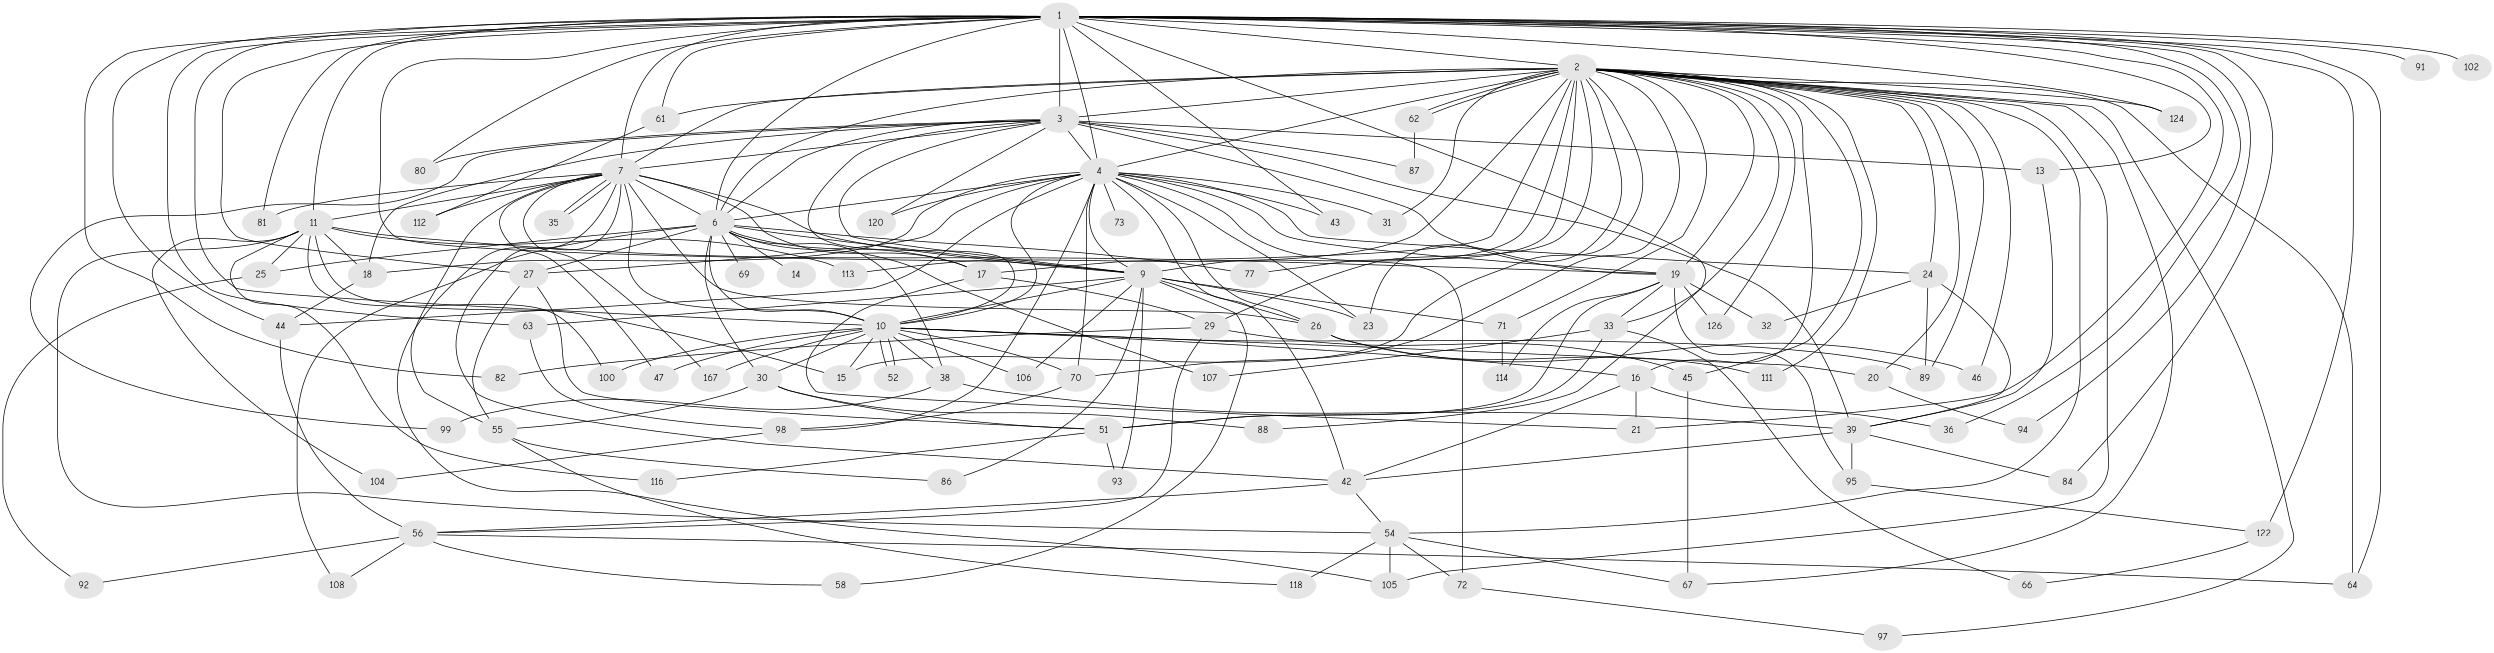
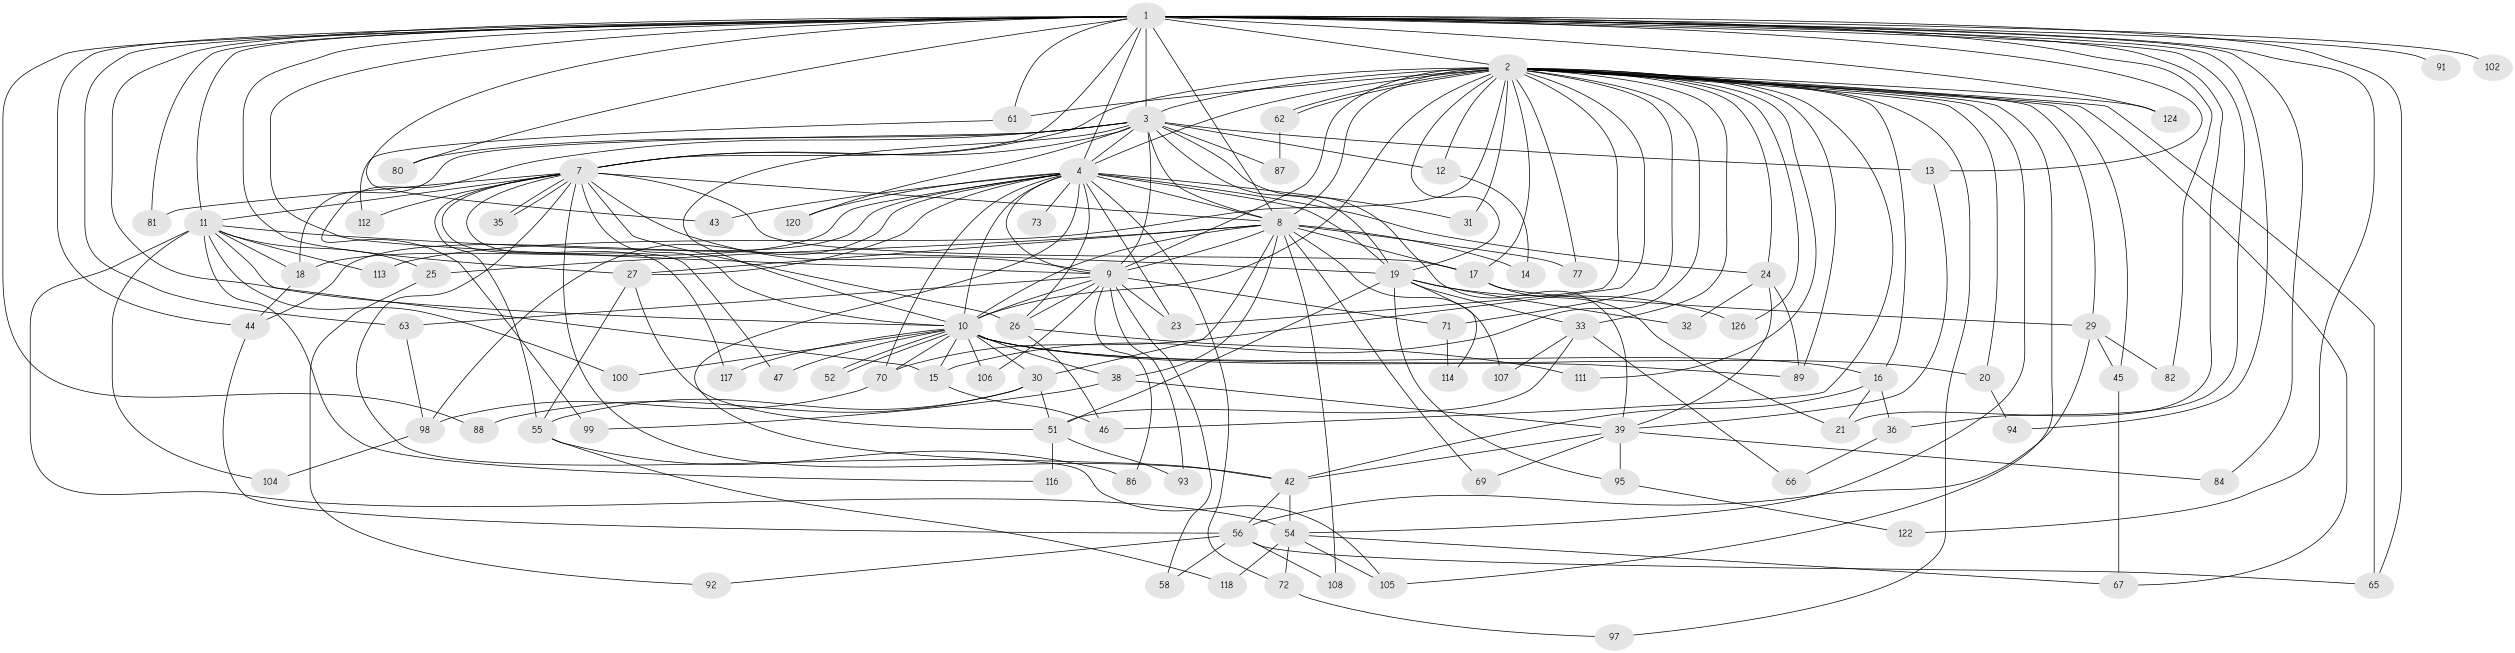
node "12": added
node "6": label "6" -> "8"
edge "2" -- "10": added
node "167": label "167" -> "117"
edge "15" -- "46": added
edge "39" -- "69": added
edge "122" -- "66": now "36" -- "66"
node "64": label "64" -> "65"
